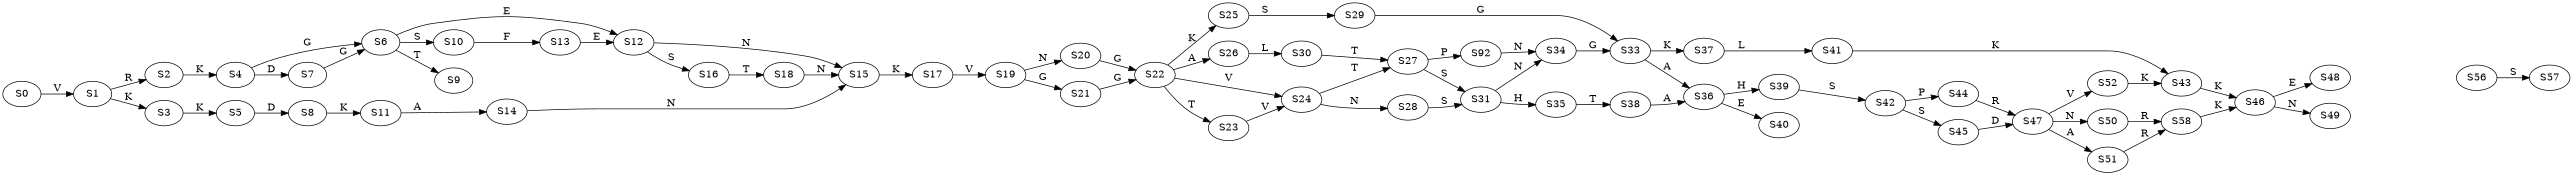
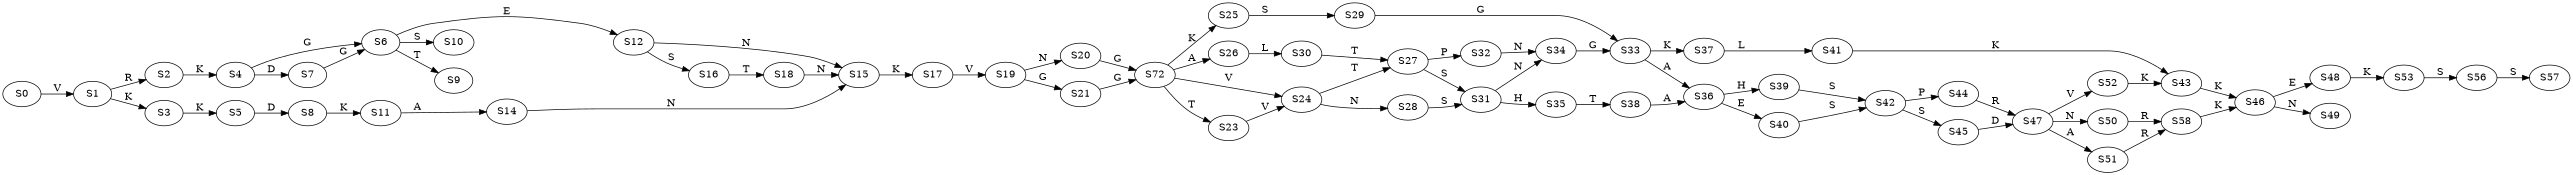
node "S13": removed
node "S92": label "S92" -> "S32"
node "S22": label "S22" -> "S72"
node "S53": added
edge "S40" -> "S42": added, label "S"
